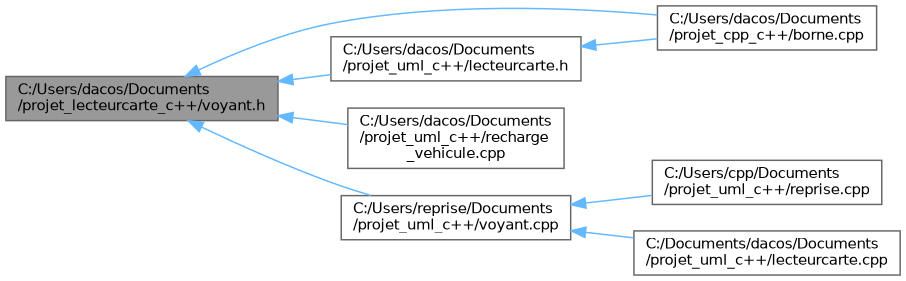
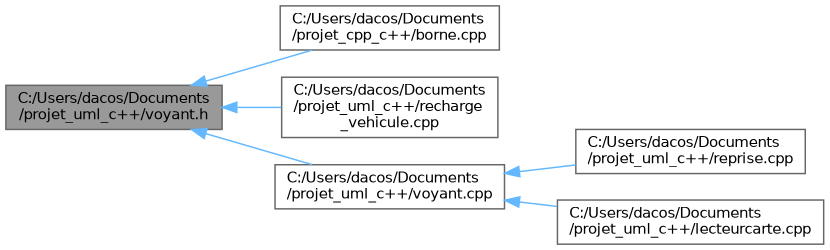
node "C:/Users/dacos/Documents /projet_uml_c++/lecteurcarte.h": removed
node "C:/Users/dacos/Documents /projet_lecteurcarte_c++/voyant.h": label "C:/Users/dacos/Documents /projet_lecteurcarte_c++/voyant.h" -> "C:/Users/dacos/Documents /projet_uml_c++/voyant.h"
node "C:/Users/cpp/Documents /projet_uml_c++/reprise.cpp": label "C:/Users/cpp/Documents /projet_uml_c++/reprise.cpp" -> "C:/Users/dacos/Documents /projet_uml_c++/reprise.cpp"
node "C:/Users/reprise/Documents /projet_uml_c++/voyant.cpp": label "C:/Users/reprise/Documents /projet_uml_c++/voyant.cpp" -> "C:/Users/dacos/Documents /projet_uml_c++/voyant.cpp"
node "C:/Documents/dacos/Documents /projet_uml_c++/lecteurcarte.cpp": label "C:/Documents/dacos/Documents /projet_uml_c++/lecteurcarte.cpp" -> "C:/Users/dacos/Documents /projet_uml_c++/lecteurcarte.cpp"
